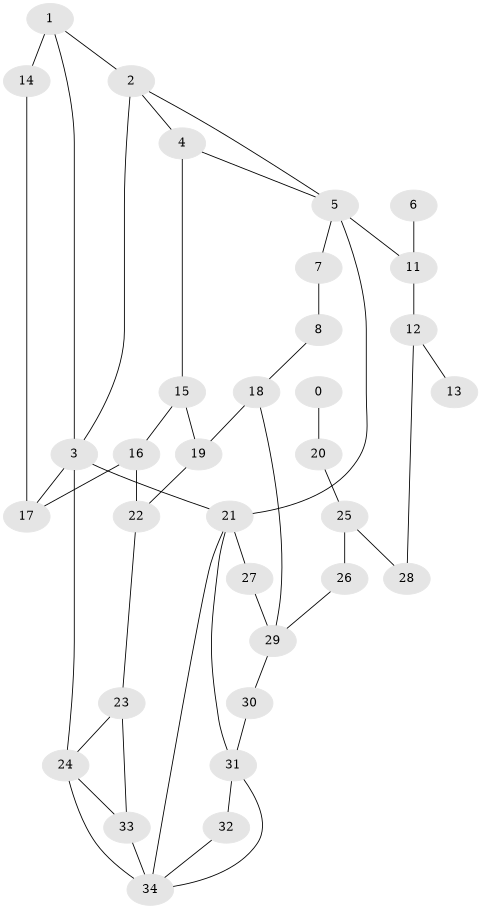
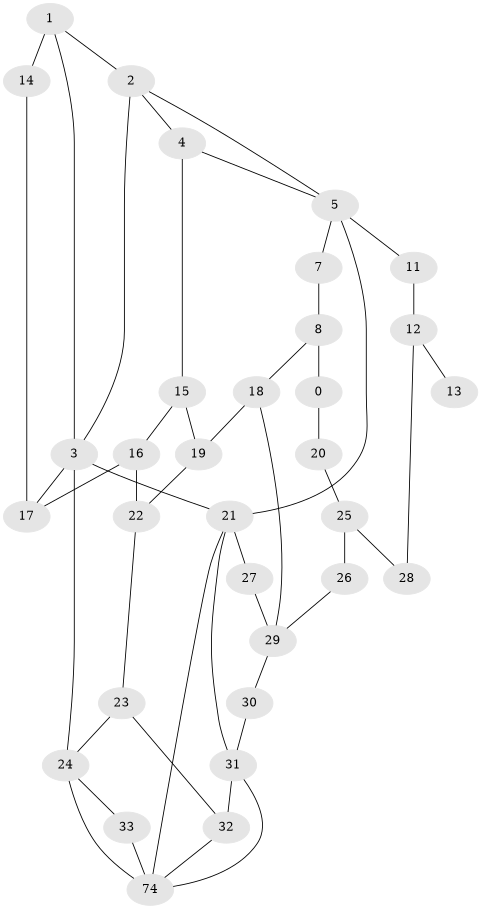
node "6": removed
edge "8" -- "0": added
edge "23" -- "33": now "23" -- "32"
node "34": label "34" -> "74"
